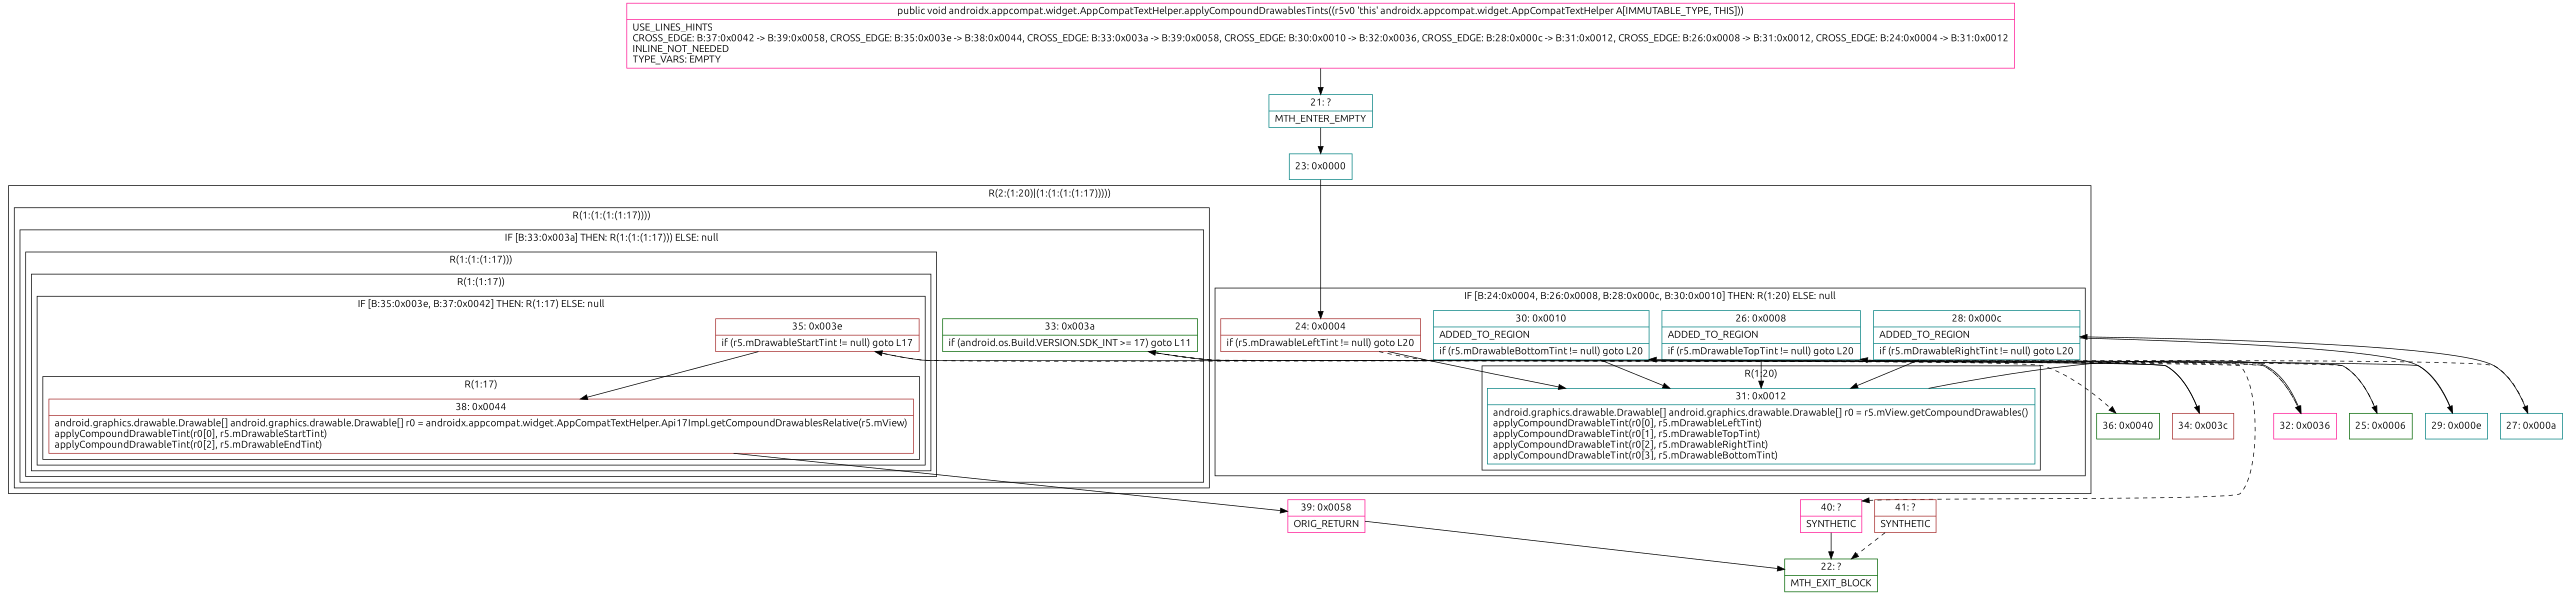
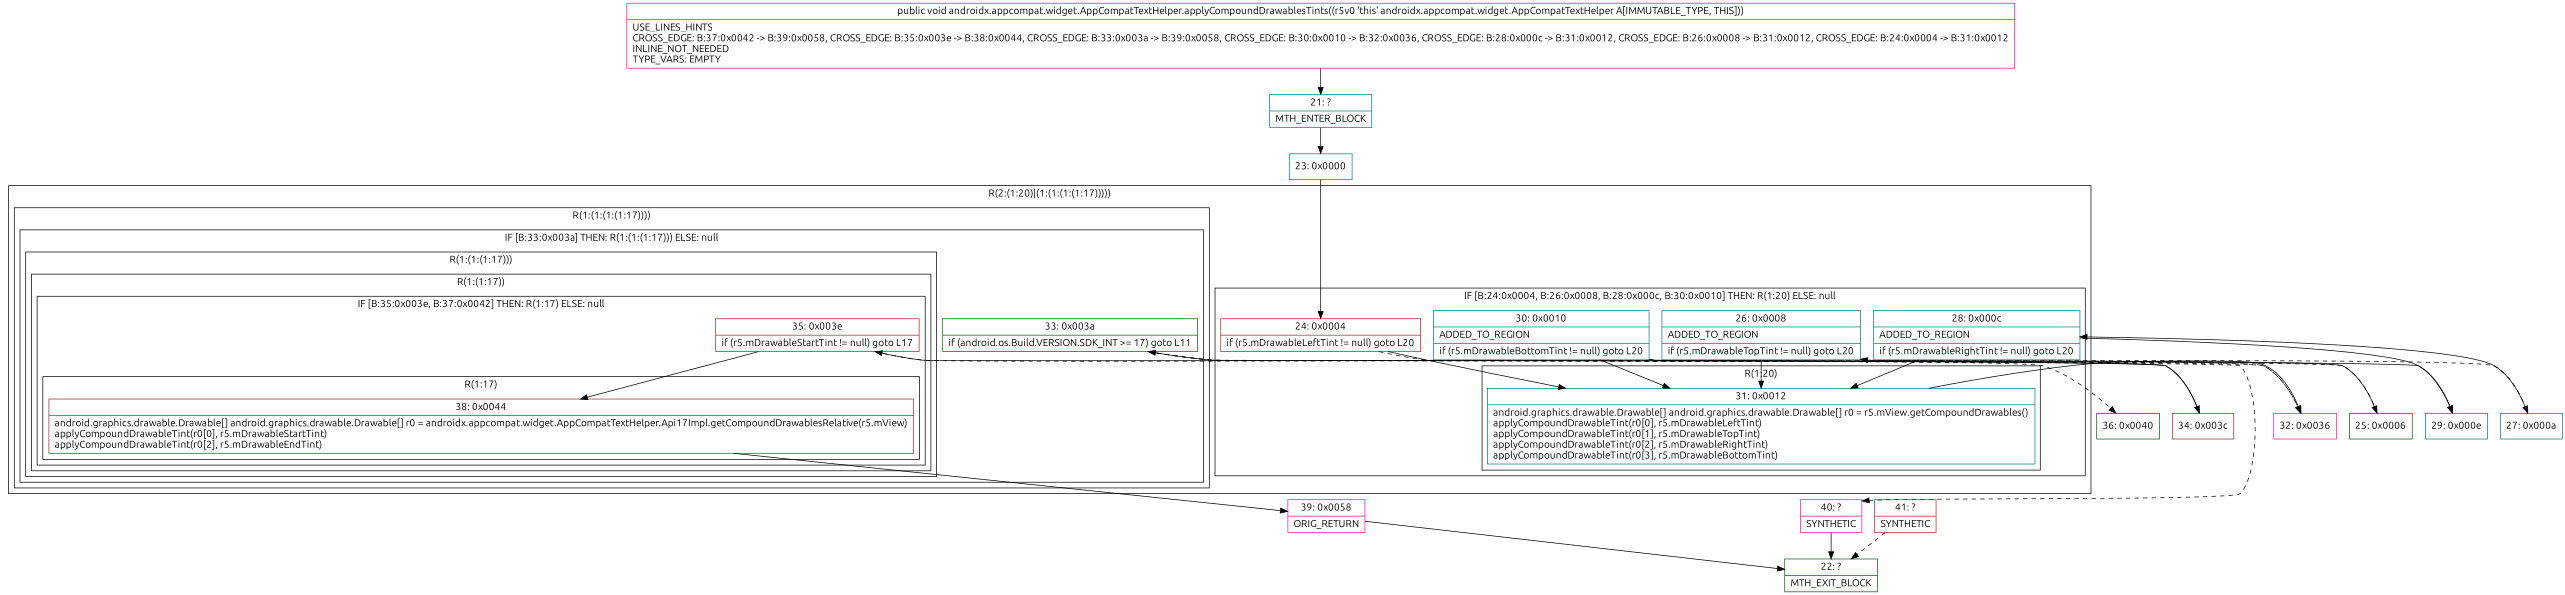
node "21: ?": text "MTH_ENTER_EMPTY" -> "MTH_ENTER_BLOCK"
edge "29: 0x000e" -> "30: 0x0010": reversed
